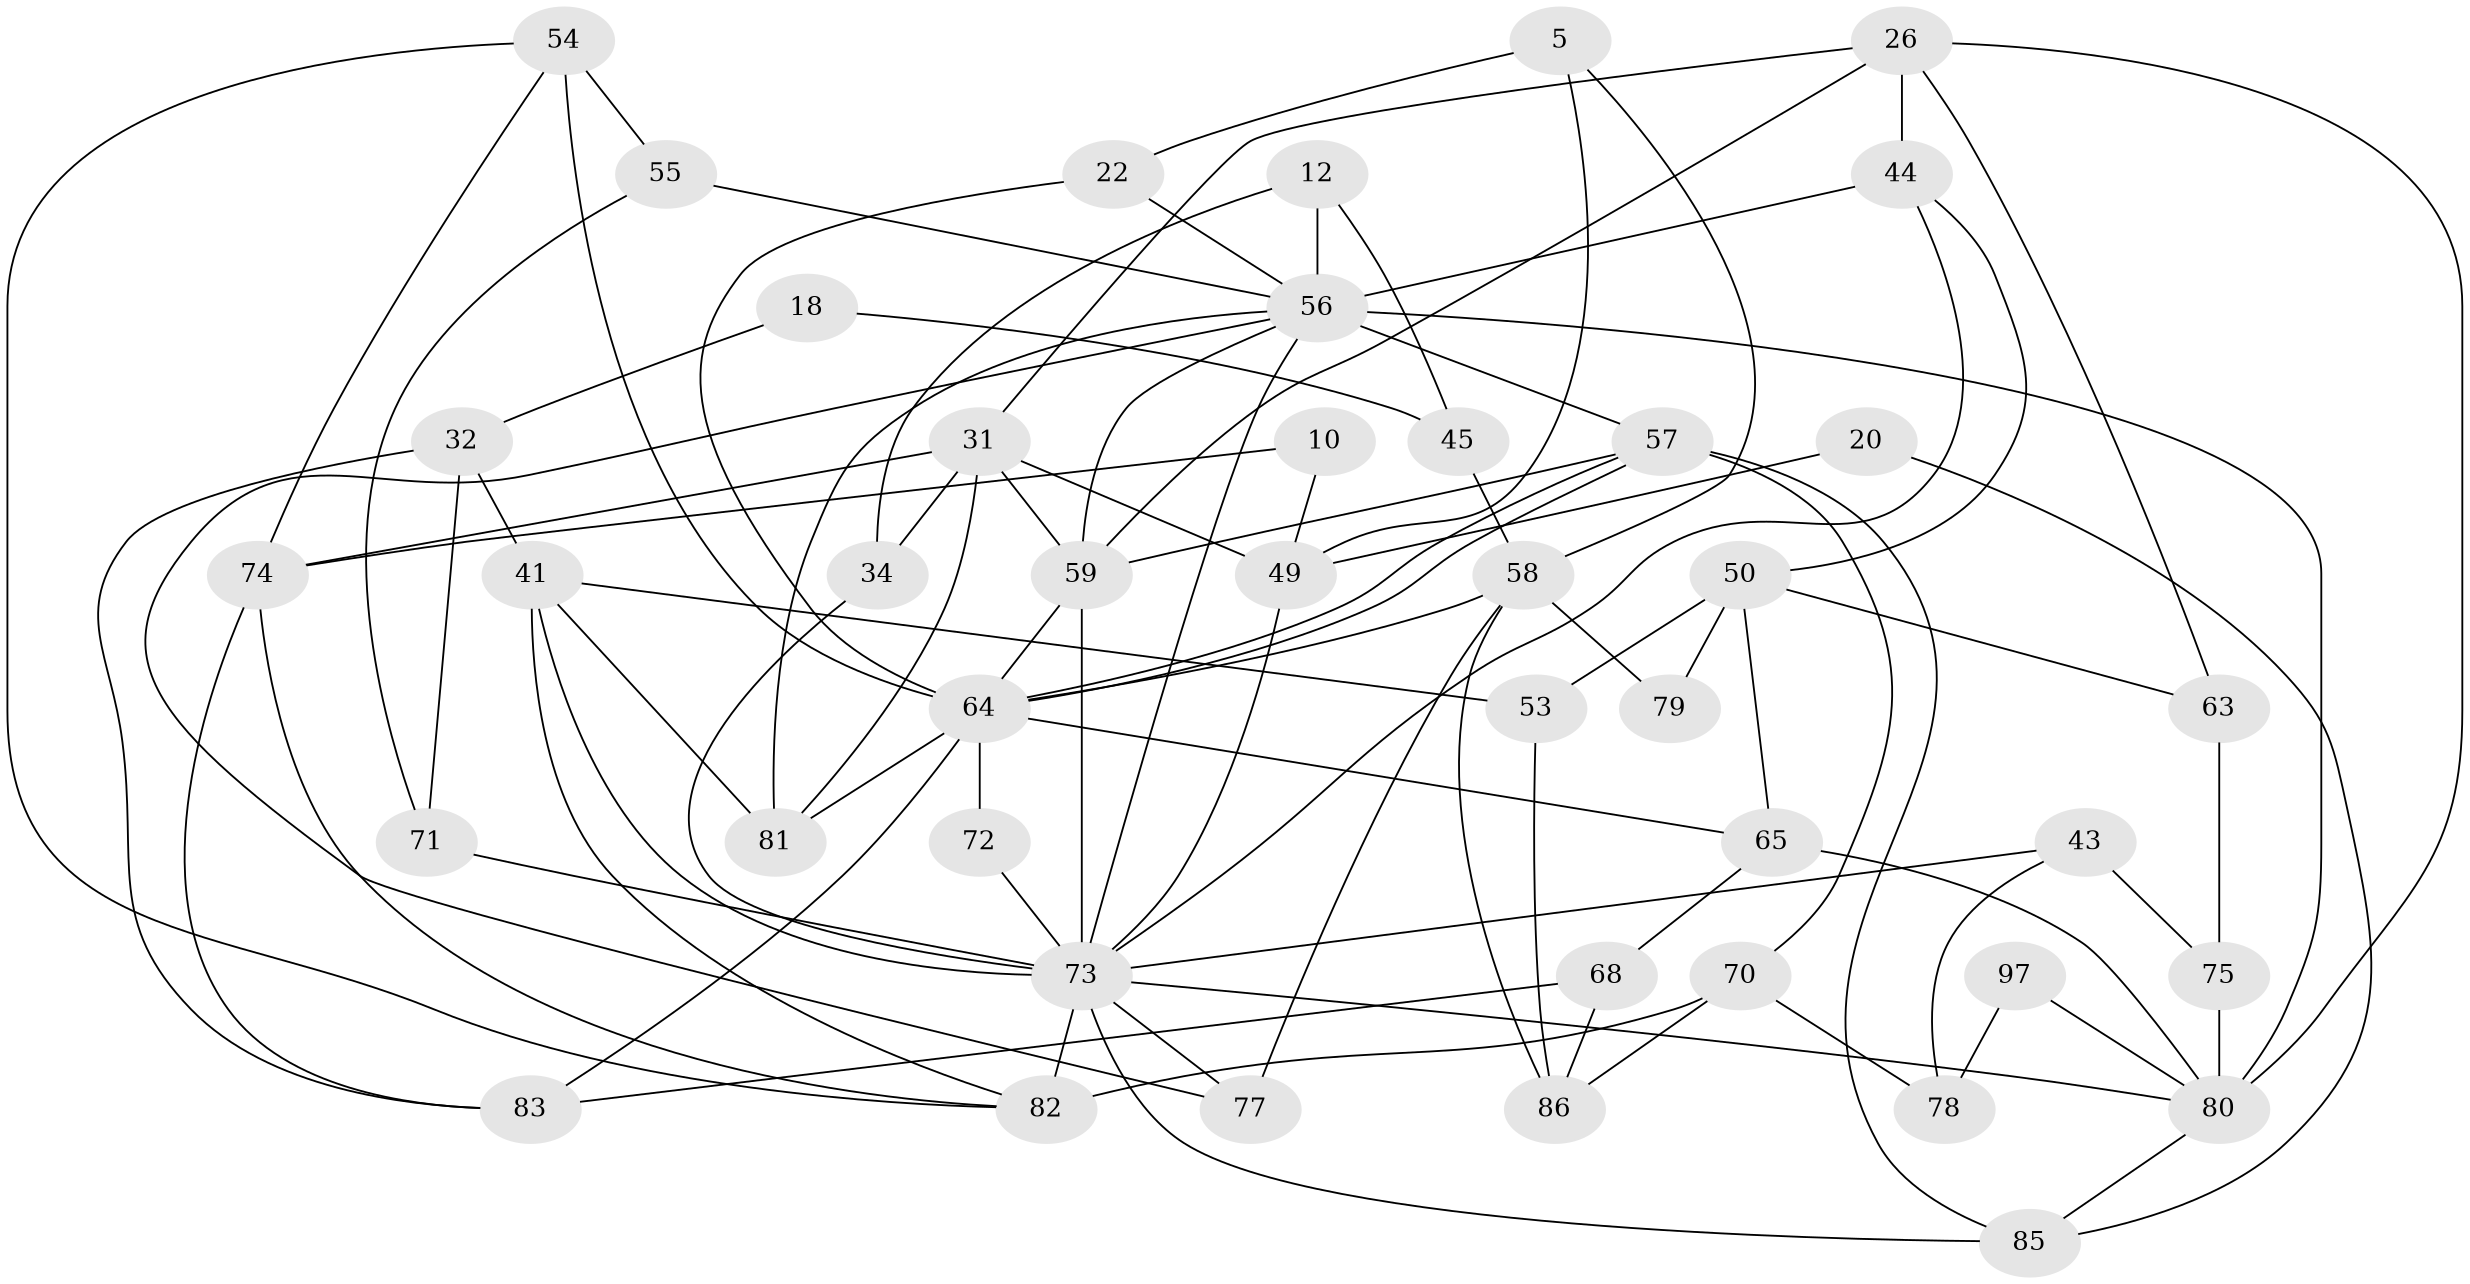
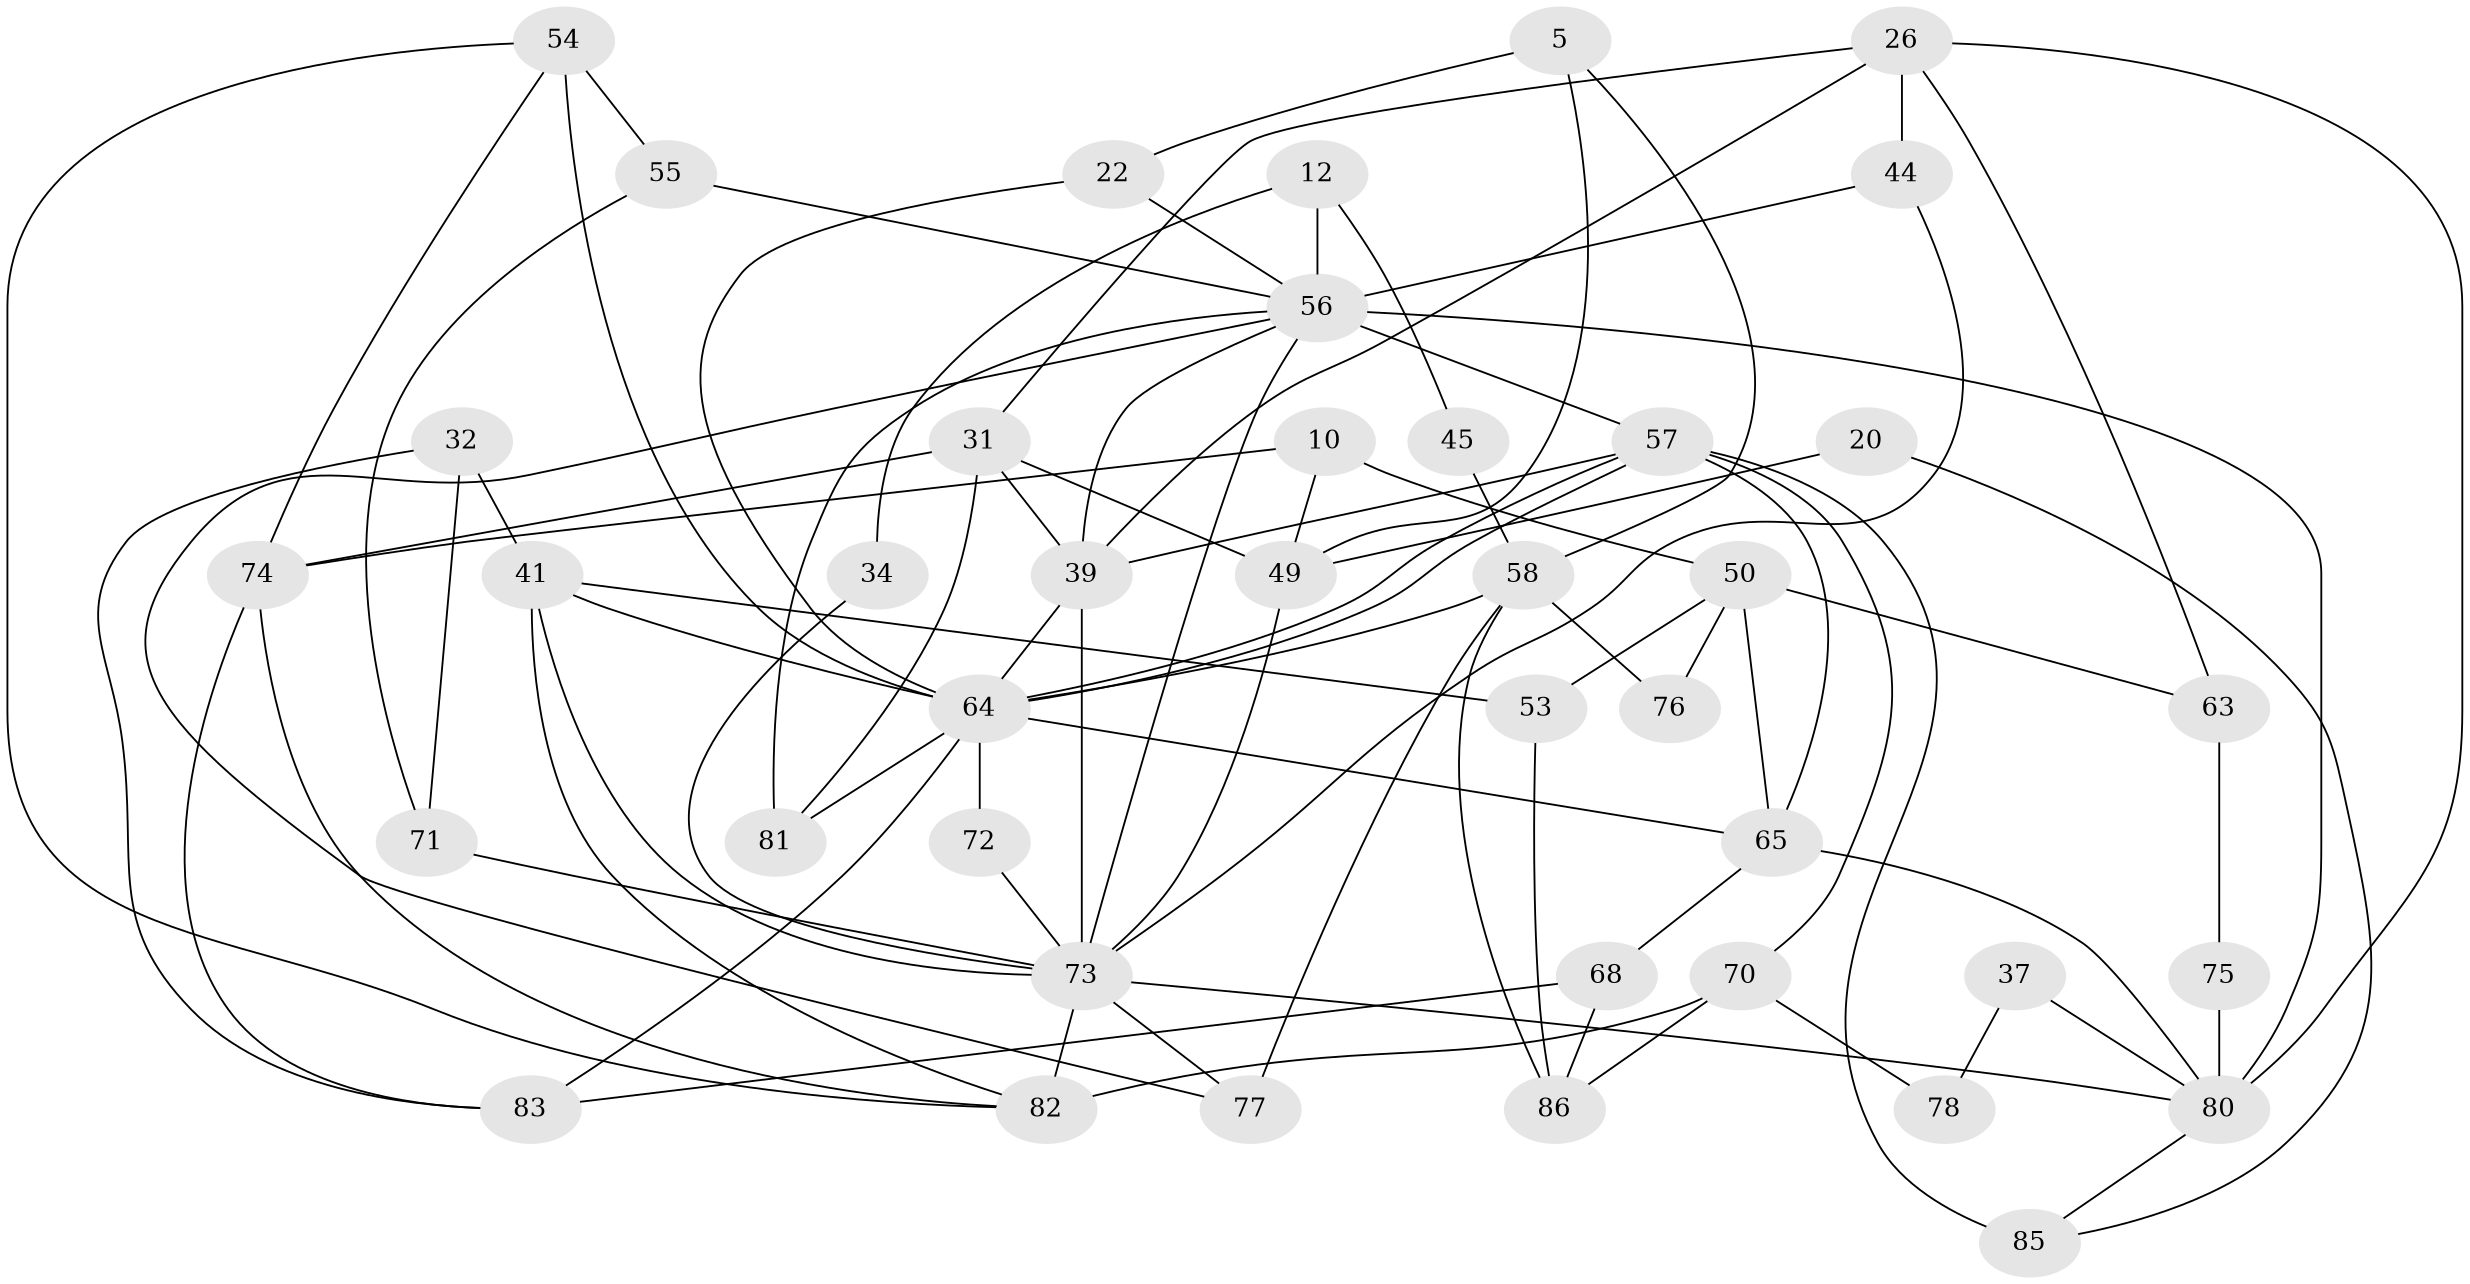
node "18": removed
edge "44" -- "50": now "10" -- "50"
edge "31" -- "34": removed
node "59": label "59" -> "39"
edge "57" -- "65": added
edge "41" -- "81": now "41" -- "64"
node "79": label "79" -> "76"
node "43": removed
node "97": label "97" -> "37"
edge "73" -- "85": removed
